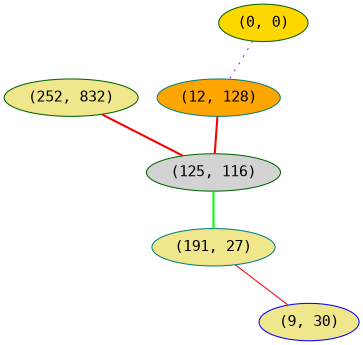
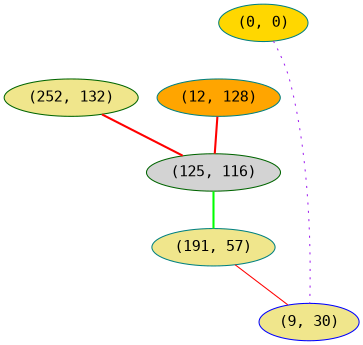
node "(0, 0)": color darkgreen -> teal
edge "(0, 0)" -- "(12, 128)": now "(0, 0)" -- "(9, 30)"
node "(252, 832)": label "(252, 832)" -> "(252, 132)"
node "(191, 27)": label "(191, 27)" -> "(191, 57)"
